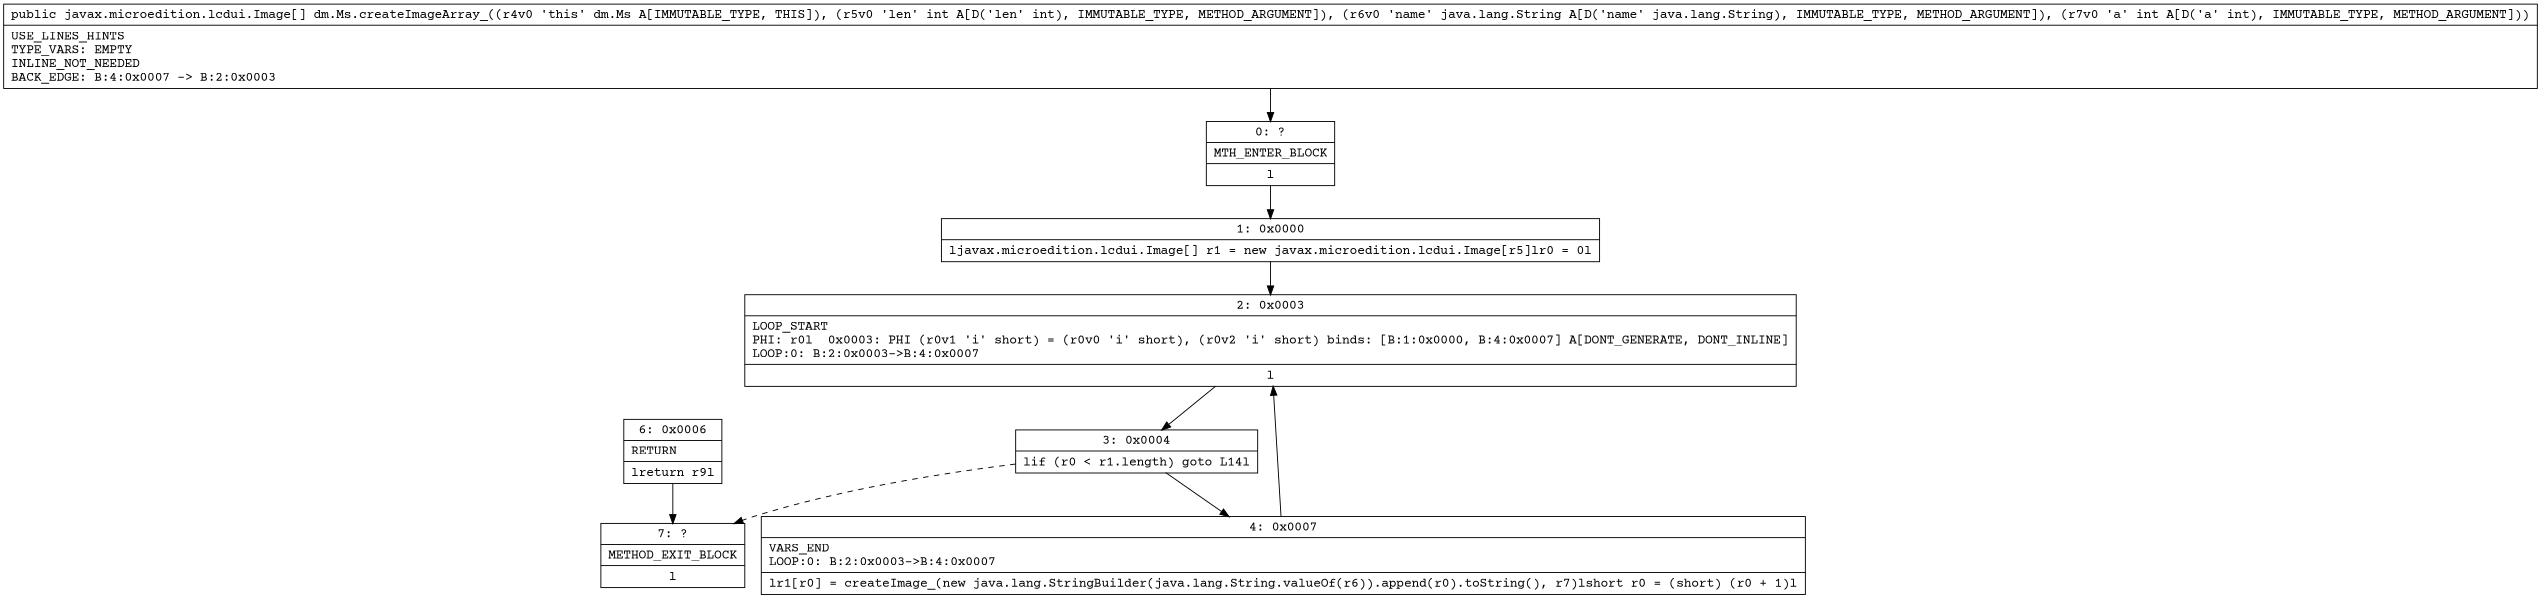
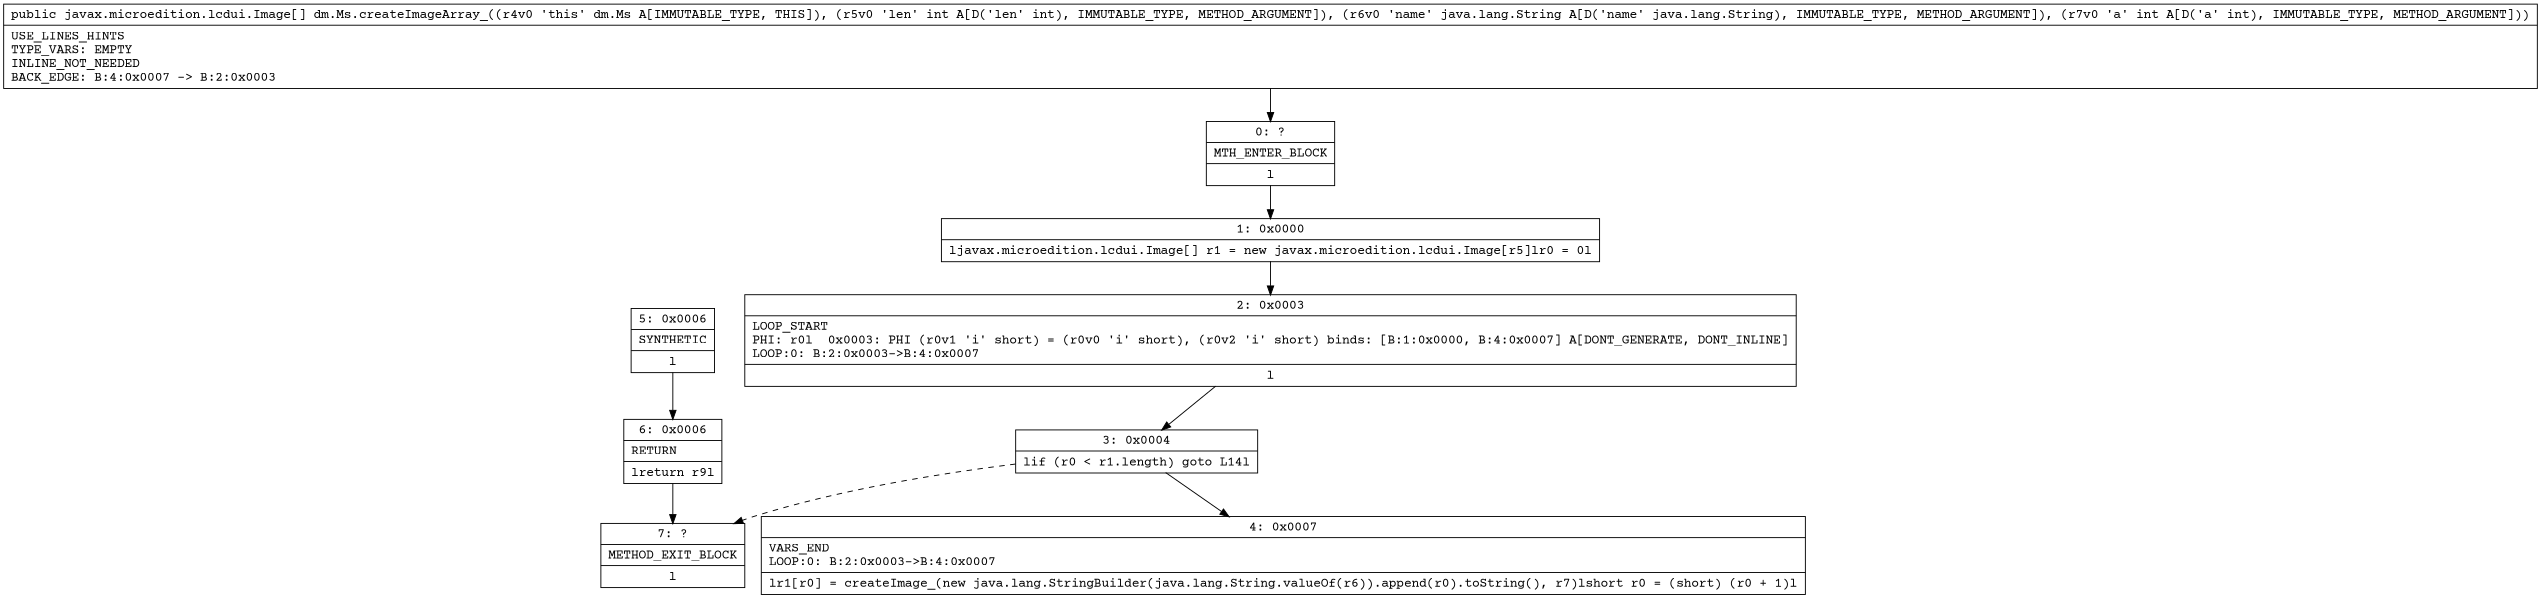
node "5: 0x0006": added
edge "4: 0x0007" -> "2: 0x0003": removed
